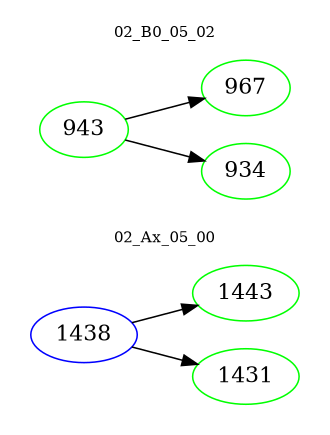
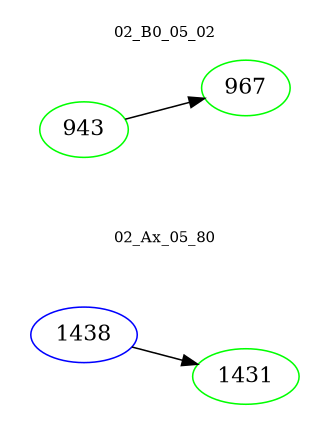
node "934": removed
cluster "02_Ax_05_00": label "02_Ax_05_00" -> "02_Ax_05_80"
node "1443": removed
